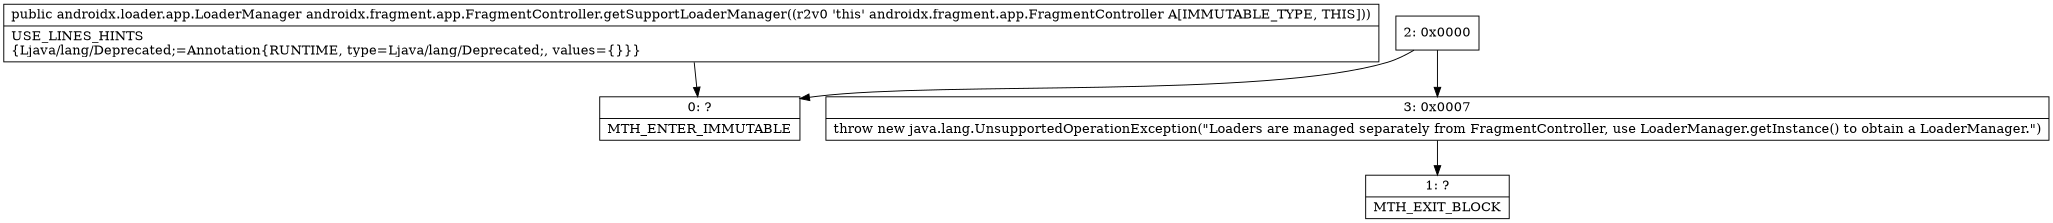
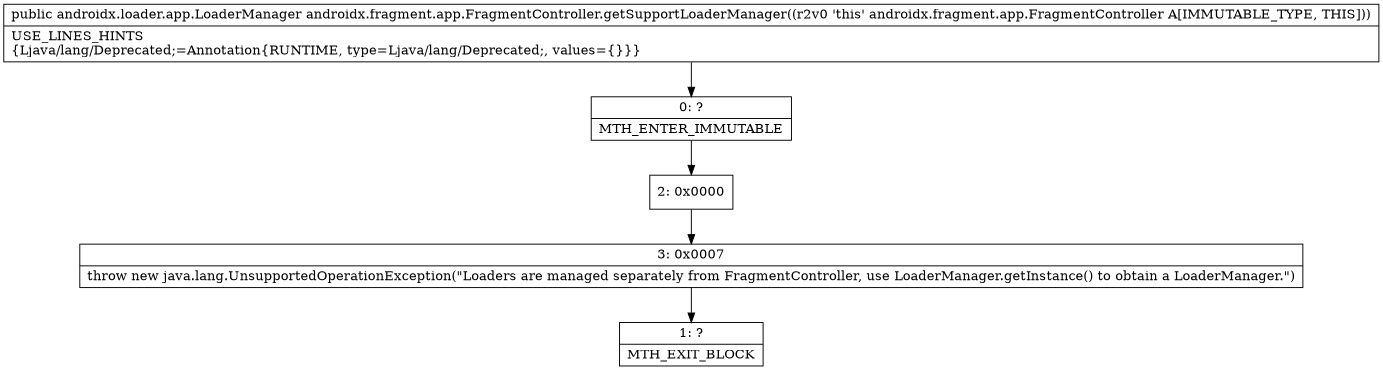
edge "2: 0x0000" -> "0: ?": reversed
